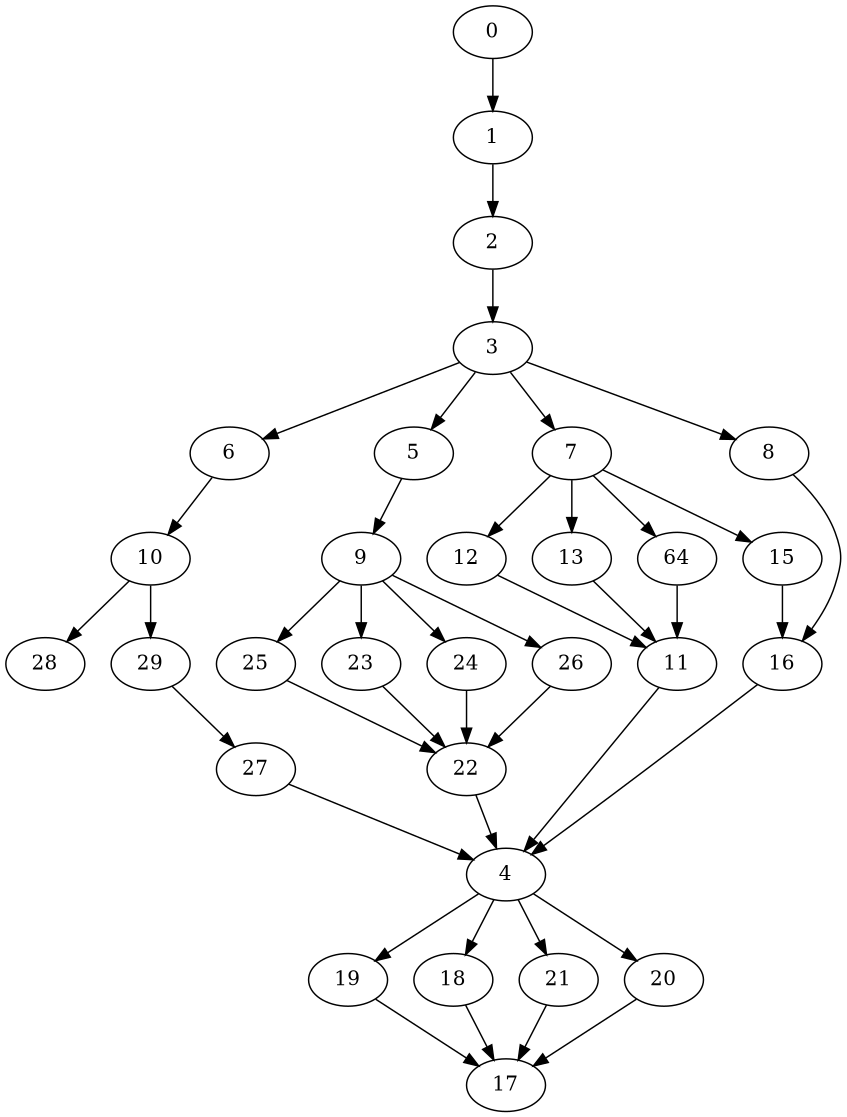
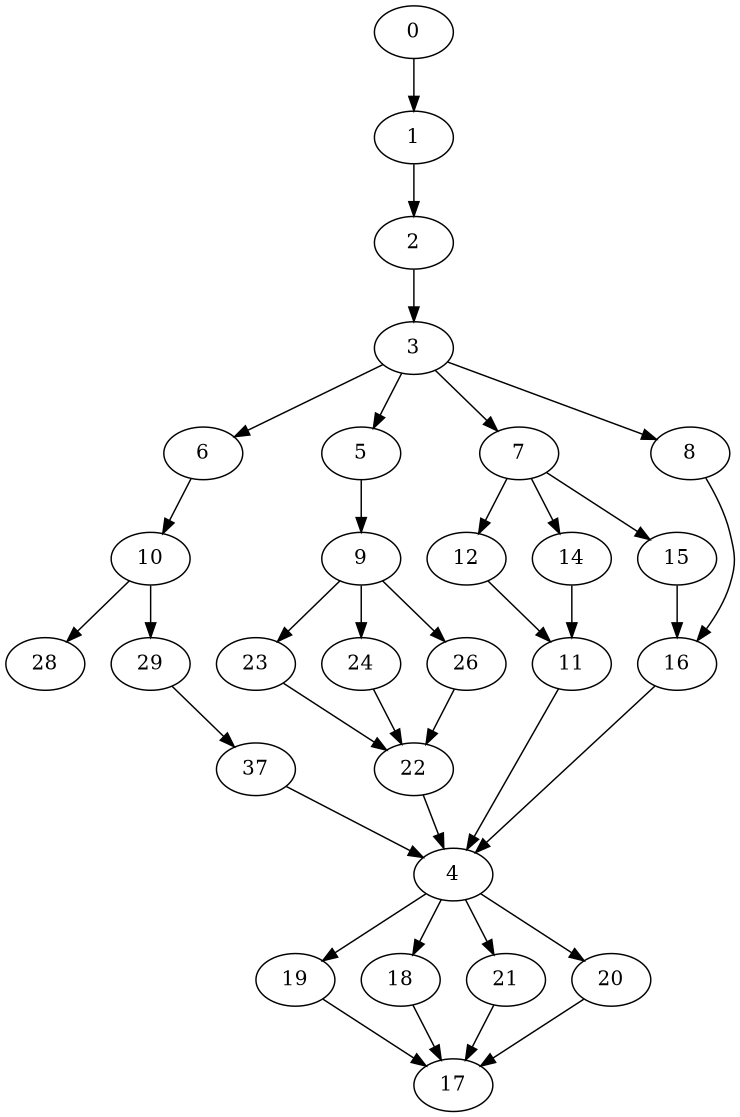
node "13": removed
node "64": label "64" -> "14"
node "25": removed
node "27": label "27" -> "37"
